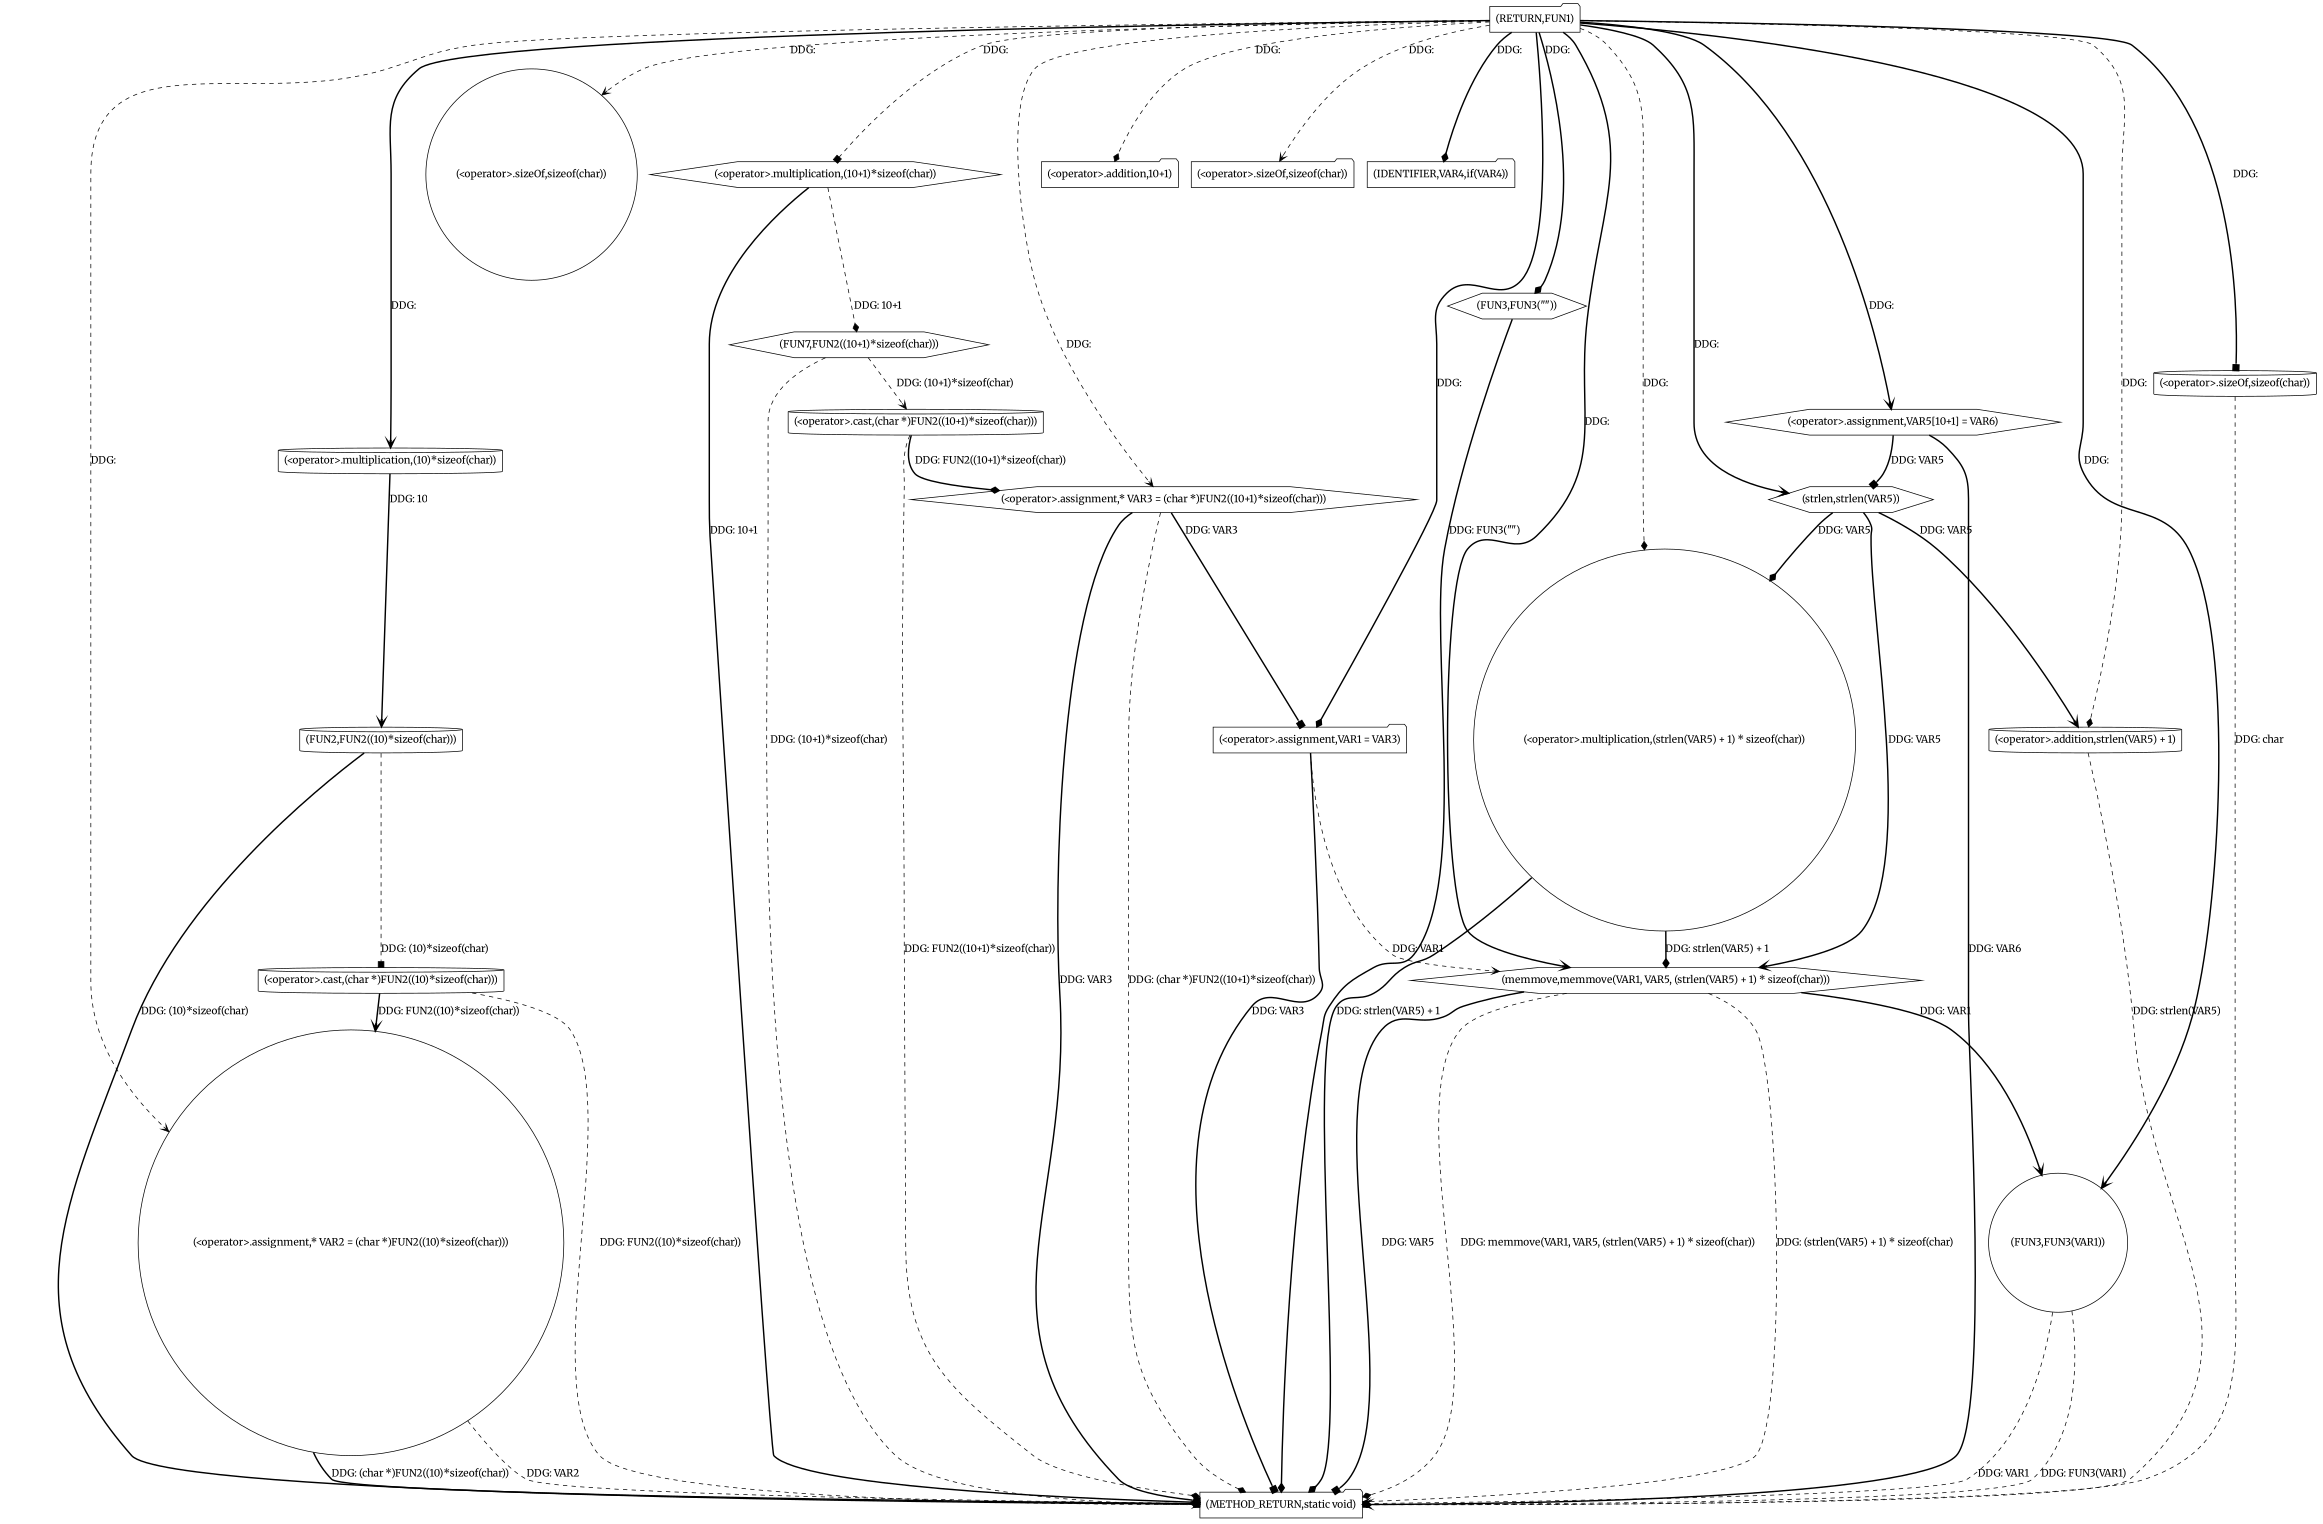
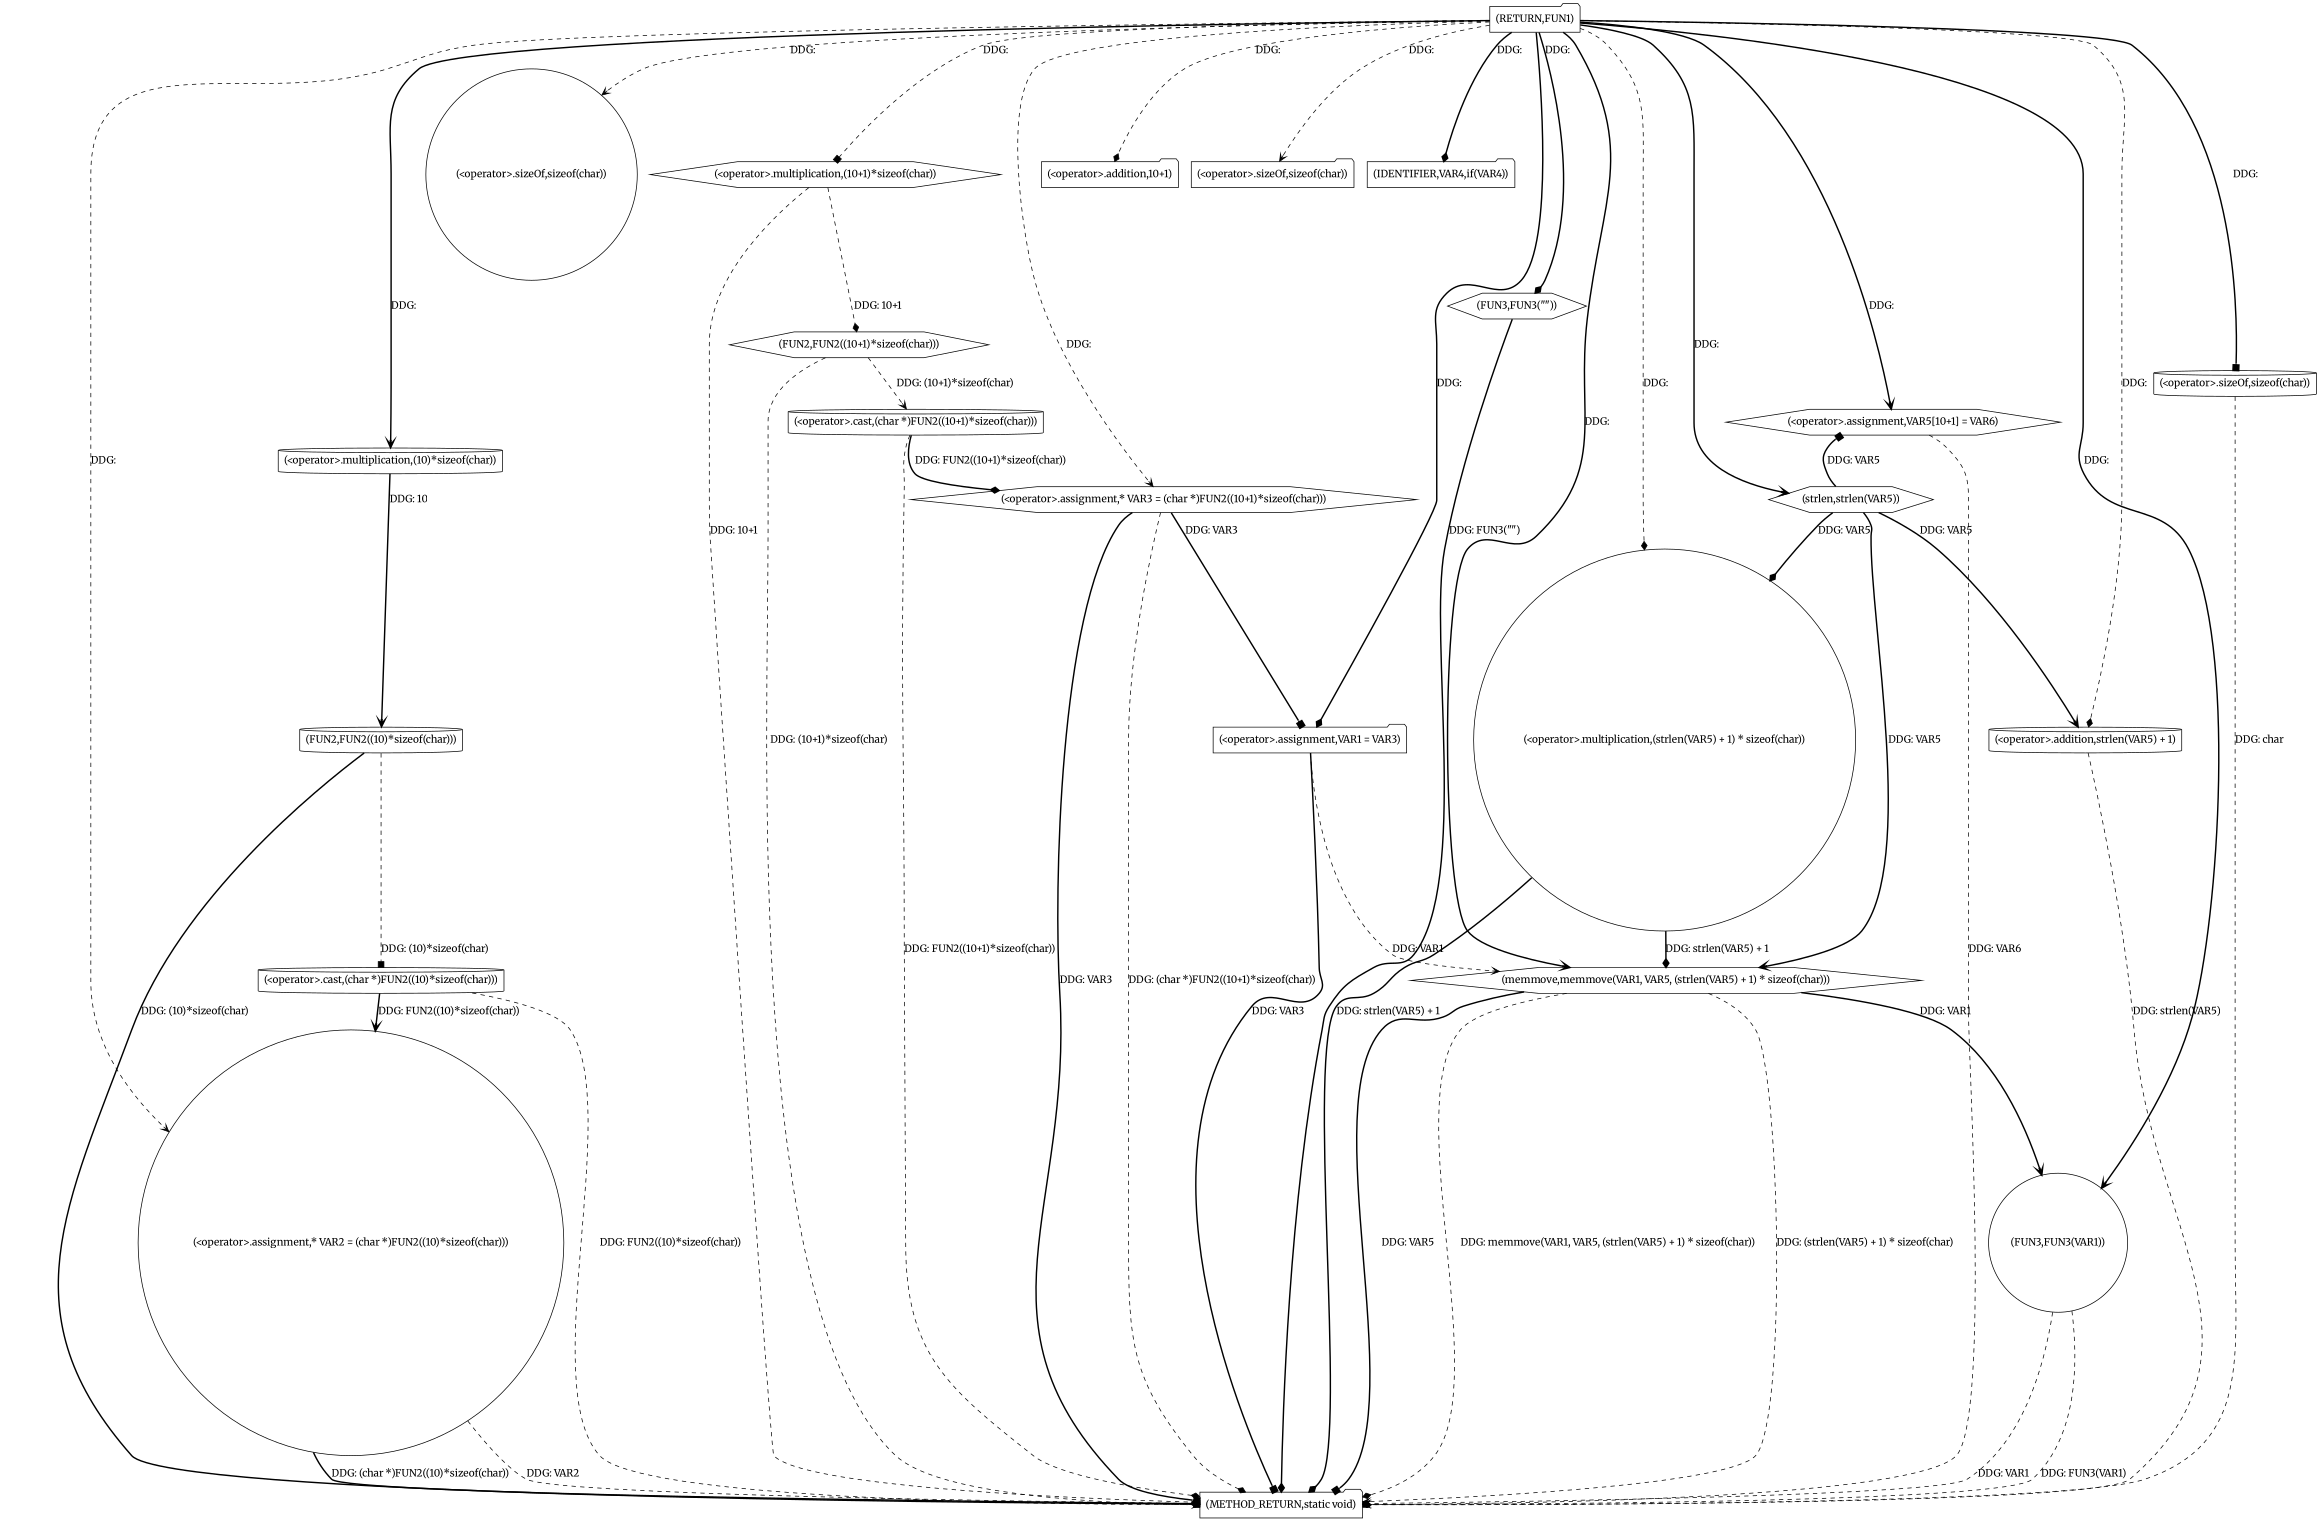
node "(FUN7,FUN2((10+1)*sizeof(char)))": label "(FUN7,FUN2((10+1)*sizeof(char)))" -> "(FUN2,FUN2((10+1)*sizeof(char)))"
edge "(<operator>.assignment,VAR5[10+1] = VAR6)" -> "(strlen,strlen(VAR5))": reversed
edge "(<operator>.multiplication,(10+1)*sizeof(char))" -> "(METHOD_RETURN,static void)": style bold -> dashed
edge "(<operator>.assignment,VAR5[10+1] = VAR6)" -> "(METHOD_RETURN,static void)": style bold -> dashed
